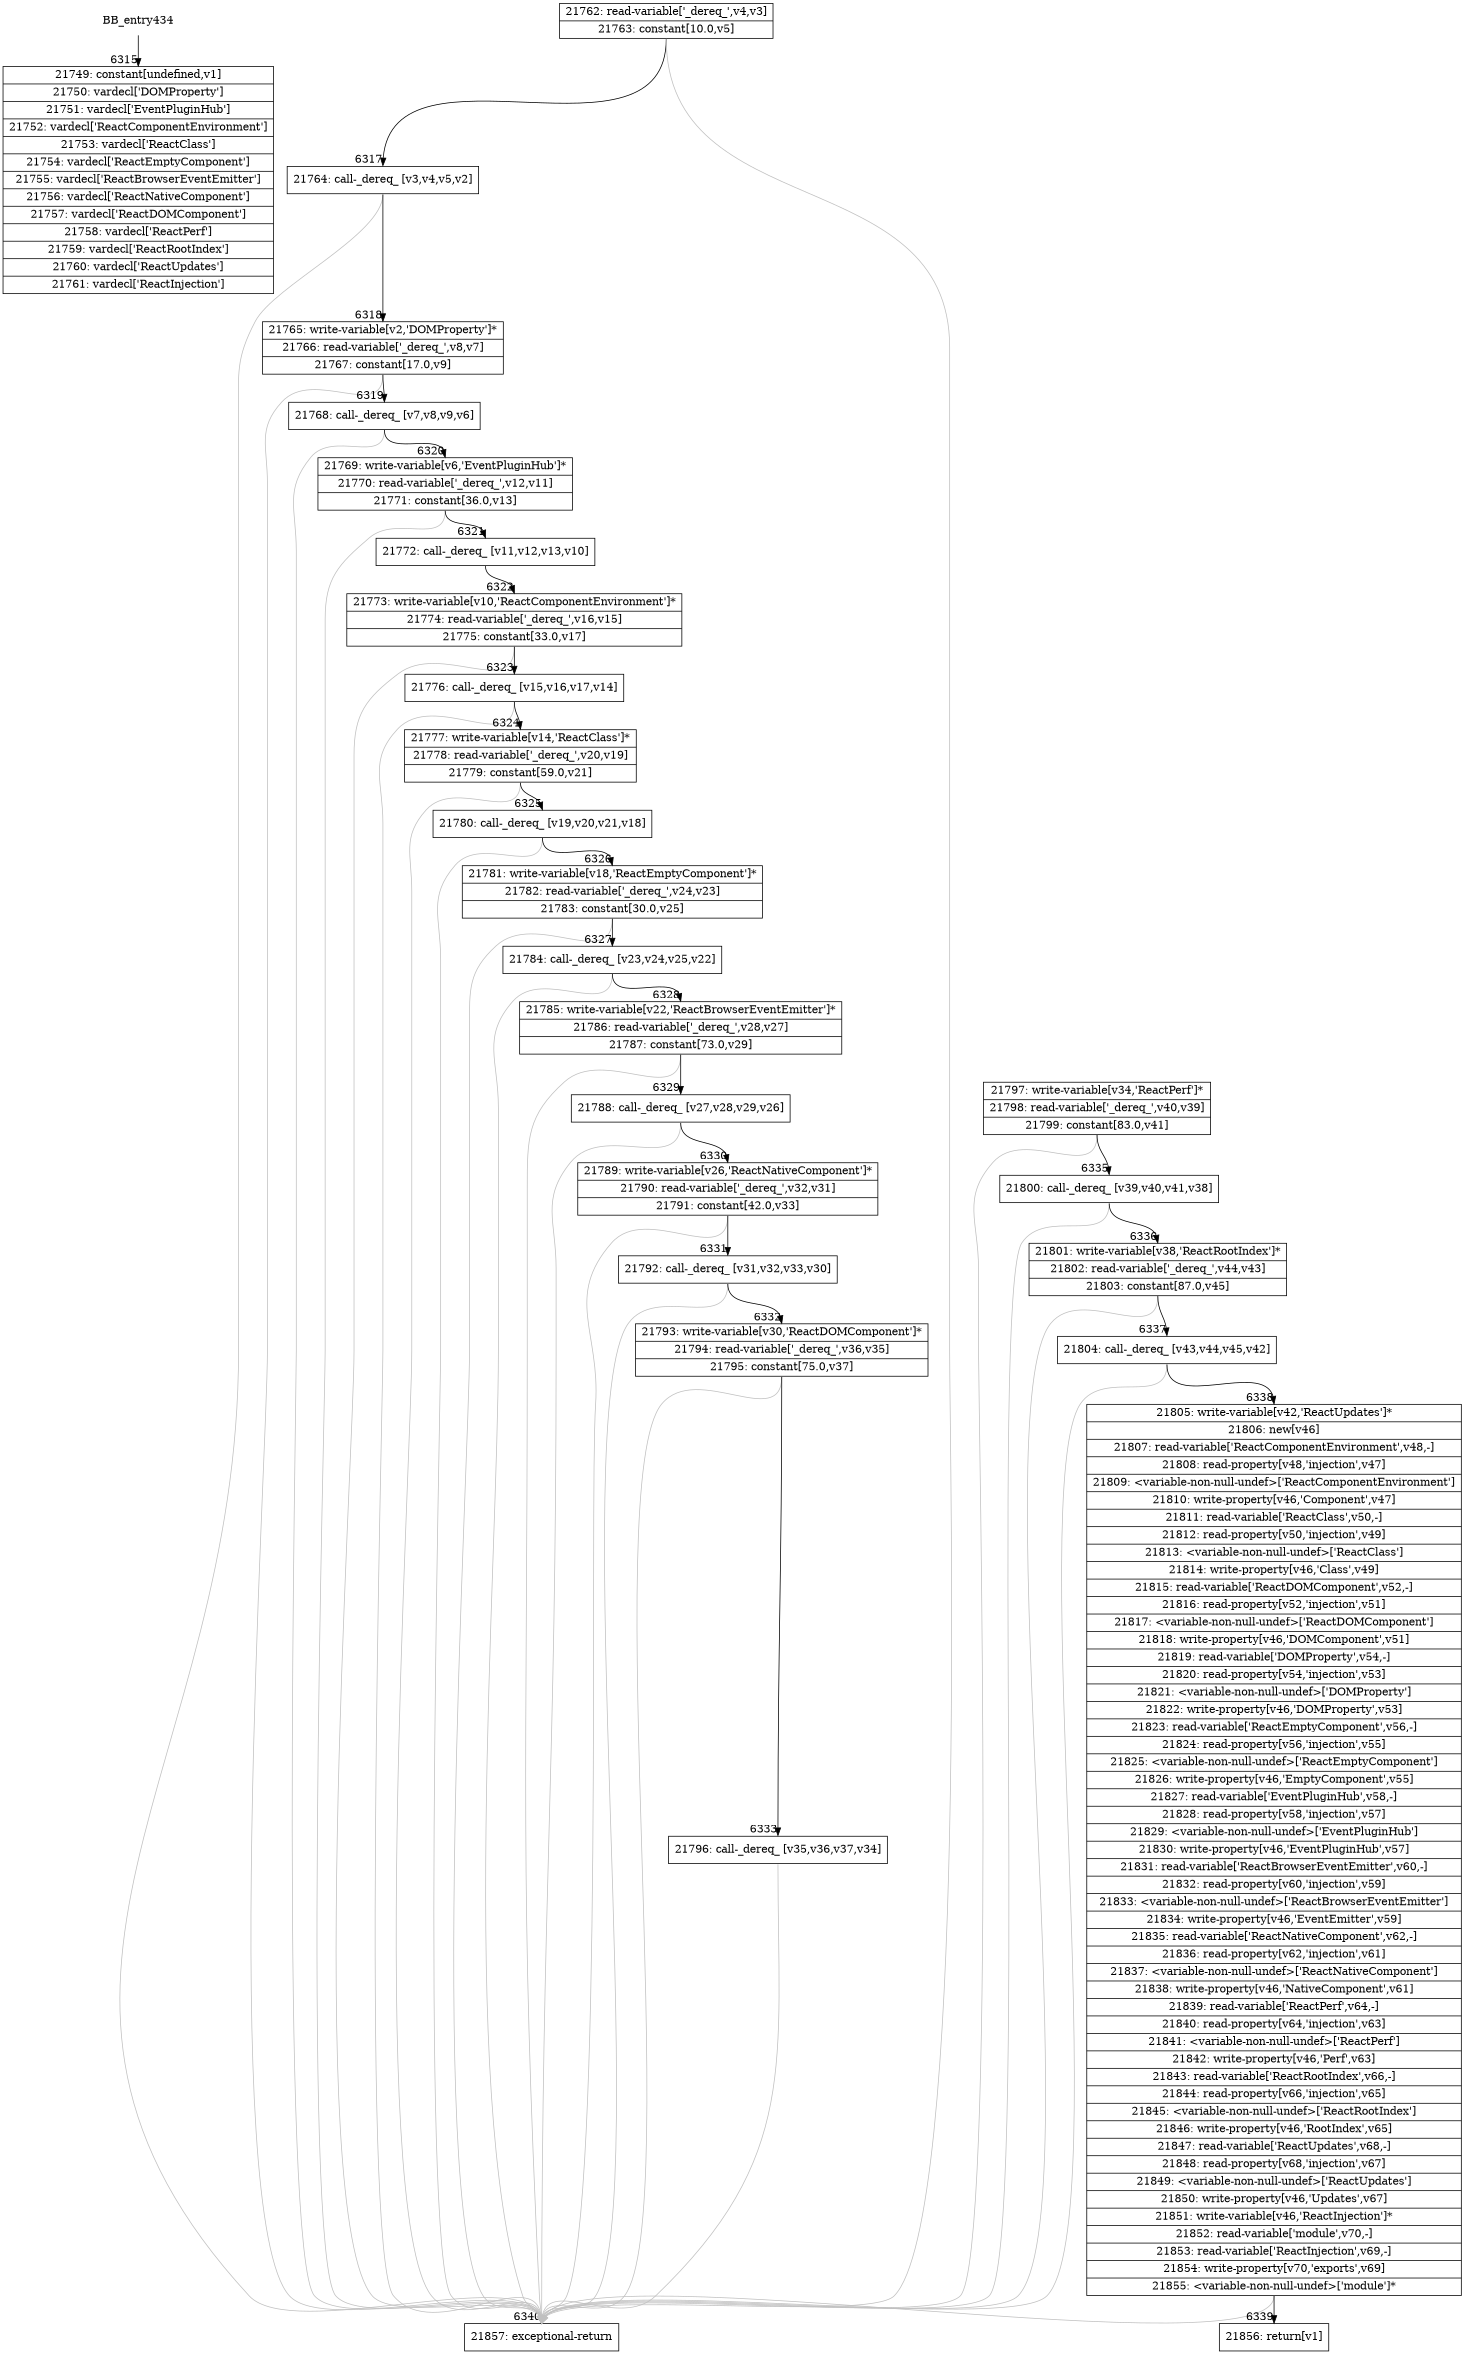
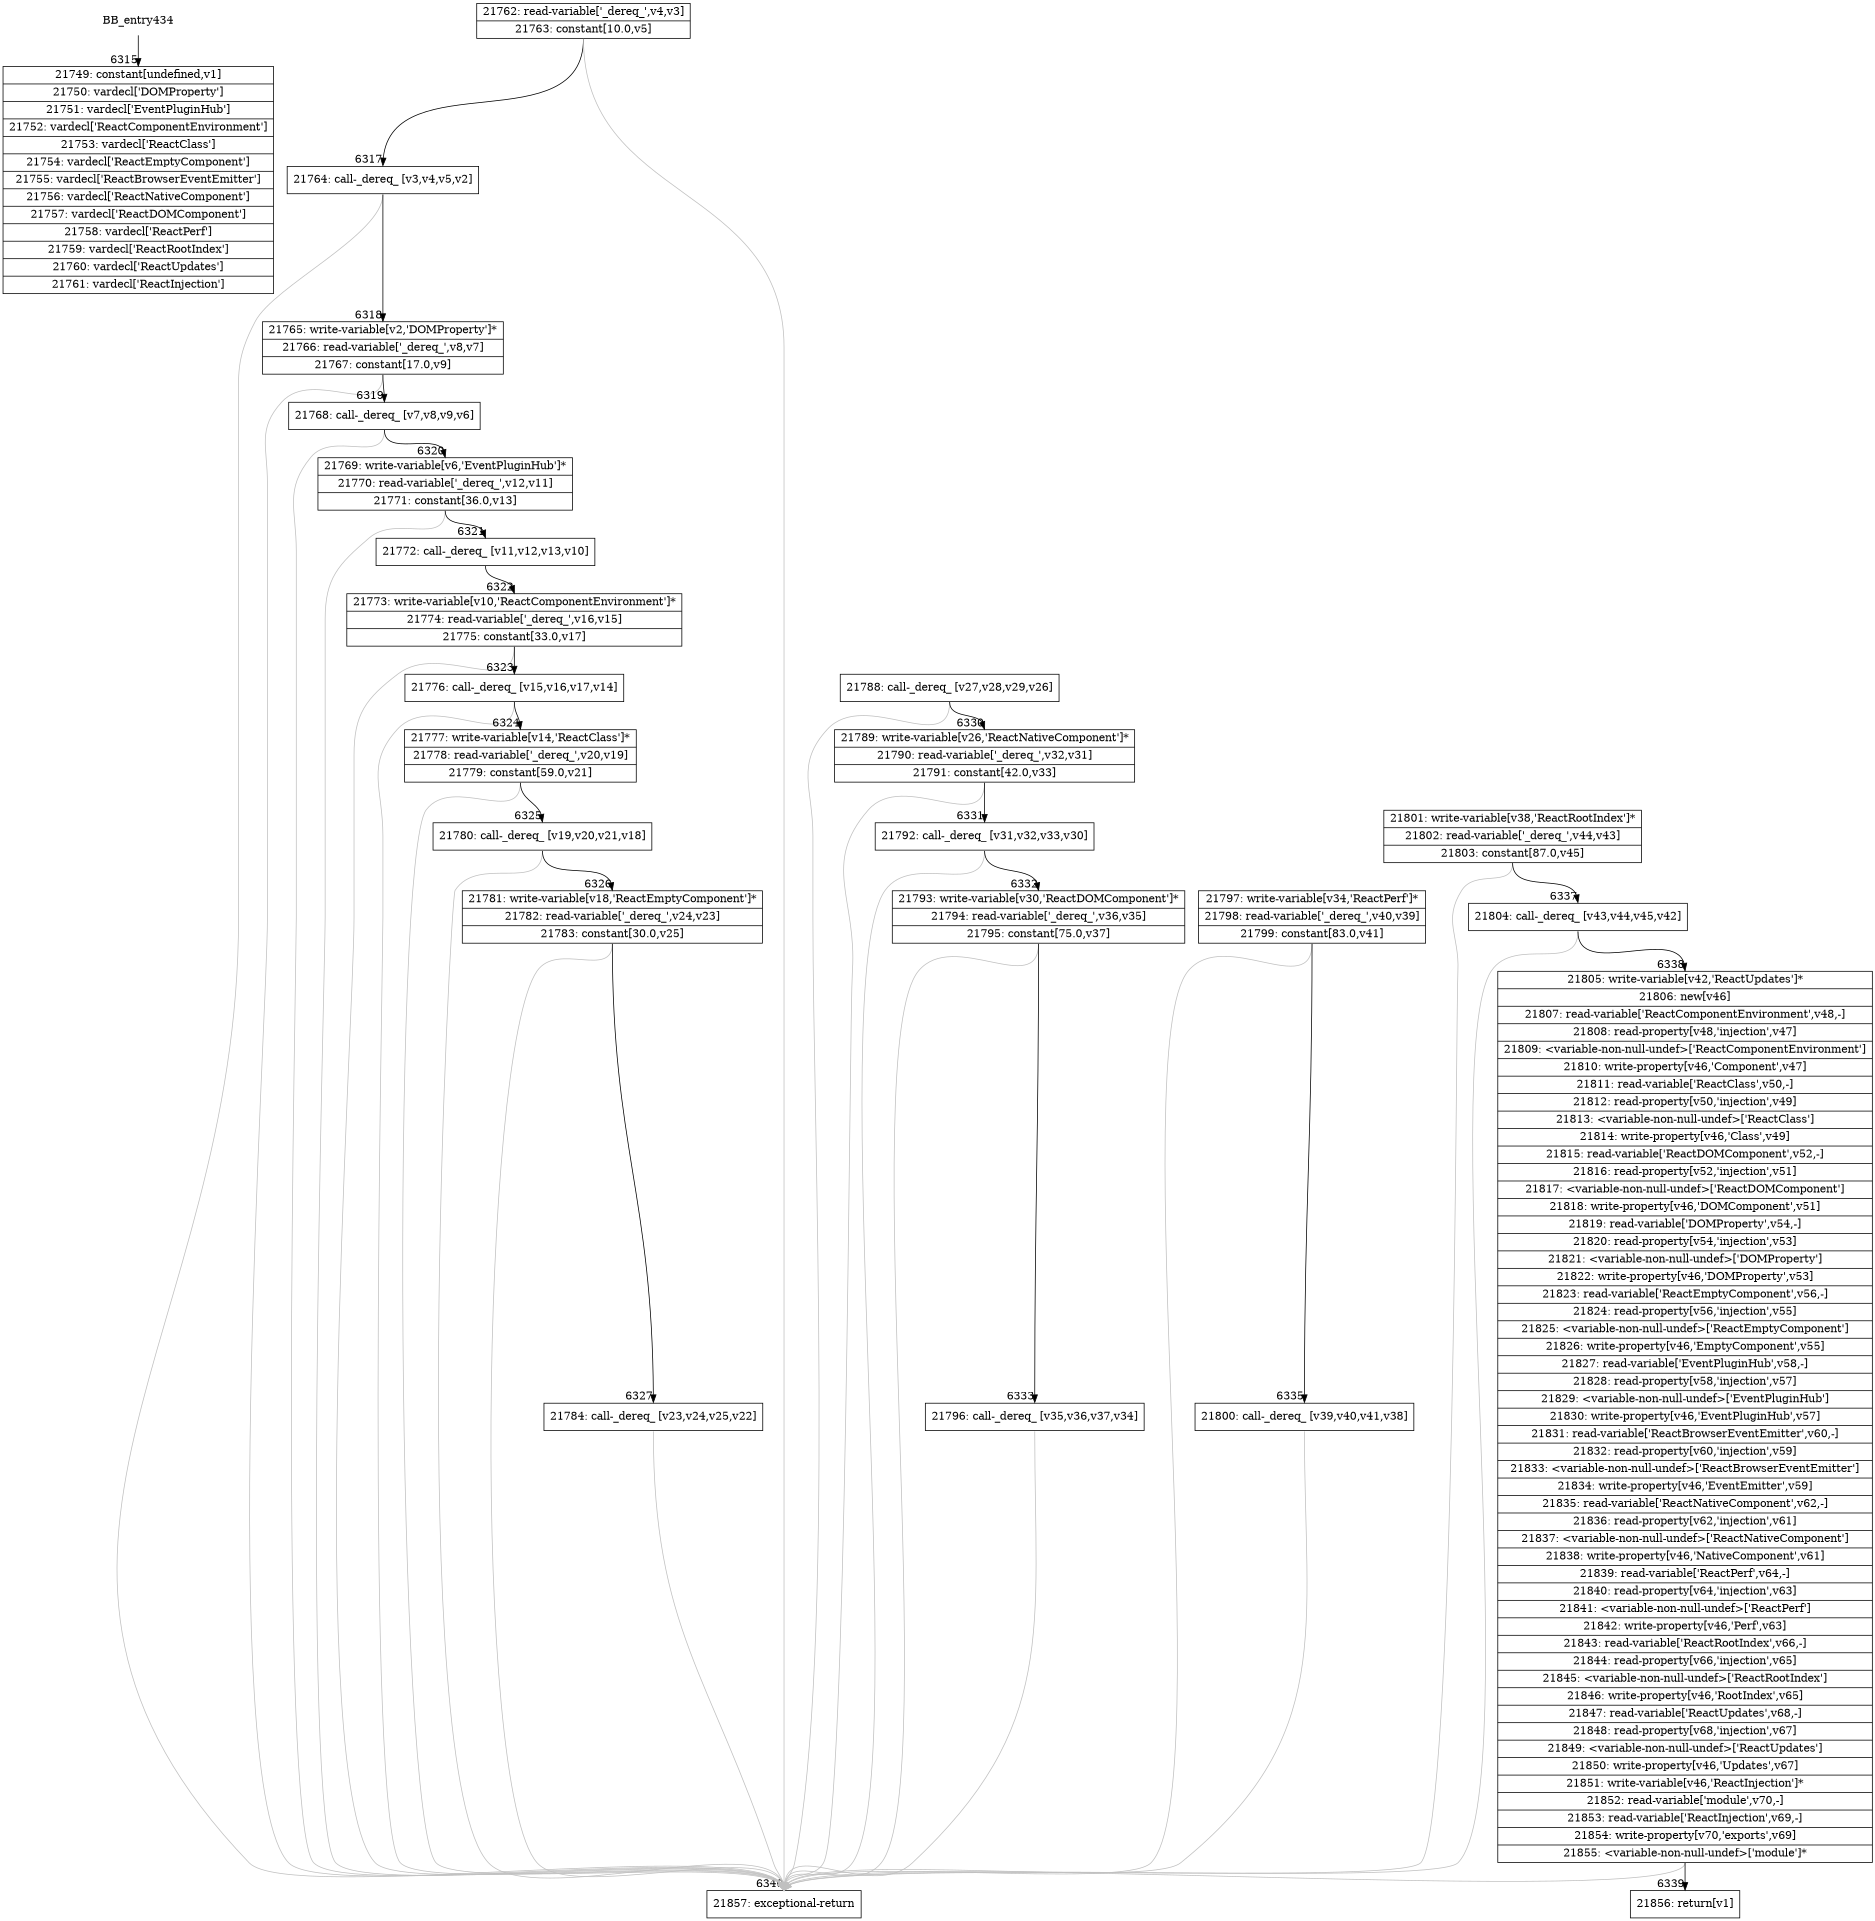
node "21785: write-variable[v22,'ReactBrowserEventEmitter']*": removed
edge "21800: call-_dereq_ [v39,v40,v41,v38]" -> "21801: write-variable[v38,'ReactRootIndex']*": removed
